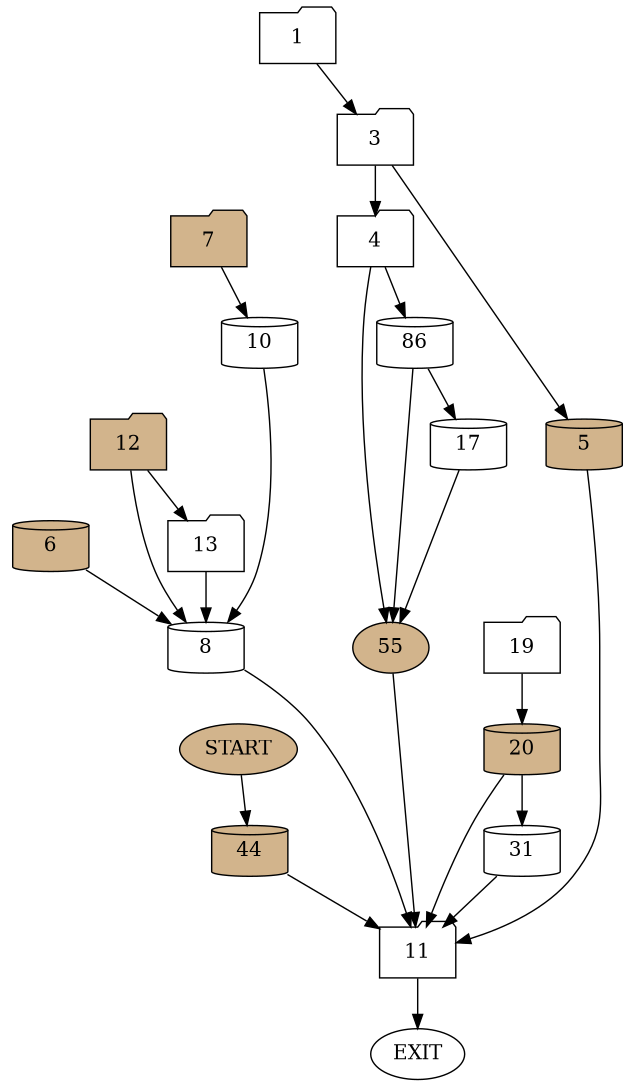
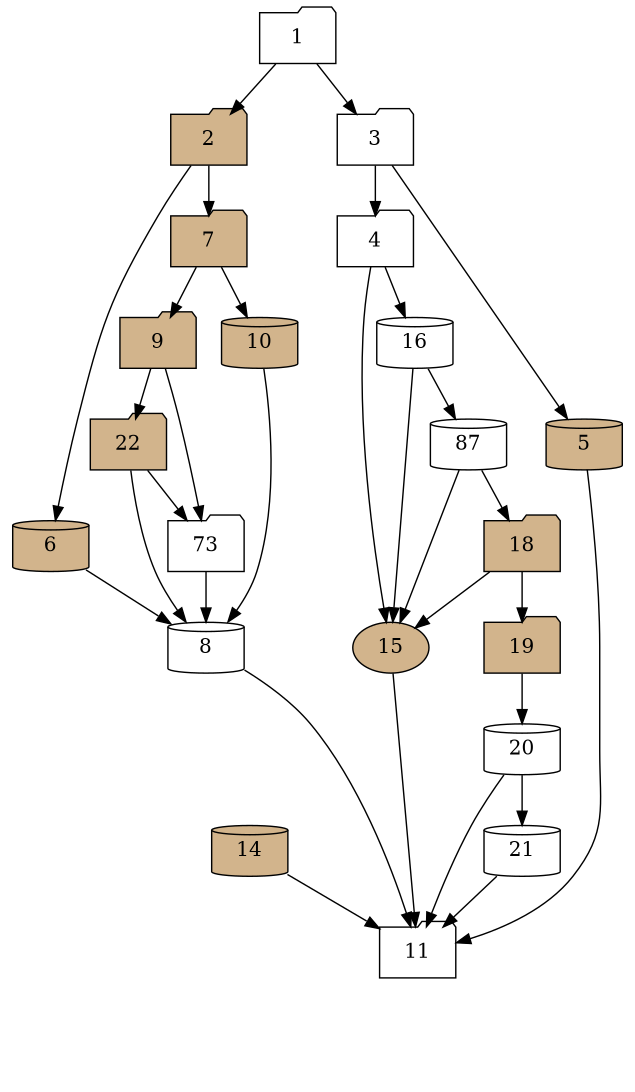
node "2": added
node "9": added
node "10": fillcolor white -> tan
node "86": label "86" -> "16"
node "12": label "12" -> "22"
node "17": label "17" -> "87"
node "13": label "13" -> "73"
node "18": added
node "55": label "55" -> "15"
node "19": fillcolor white -> tan
node "START": removed
node "20": fillcolor tan -> white
node "44": label "44" -> "14"
node "31": label "31" -> "21"
node "EXIT": removed
